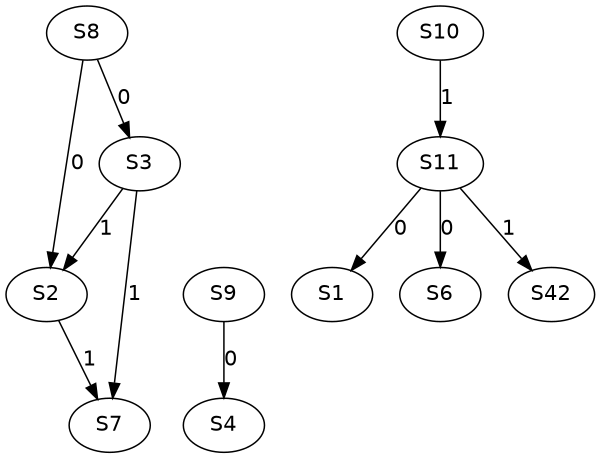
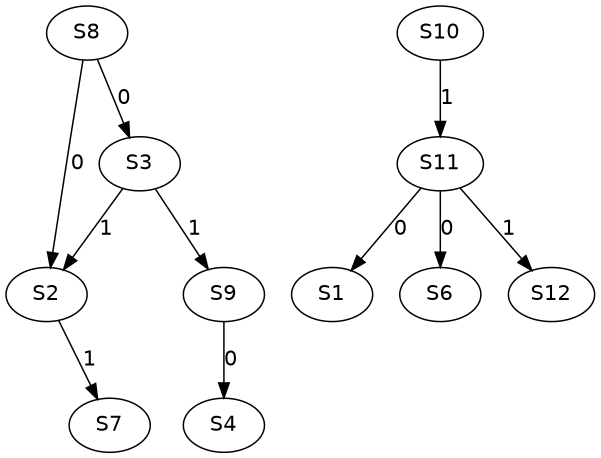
edge "S3" -> "S7": now "S3" -> "S9"
node "S42": label "S42" -> "S12"
